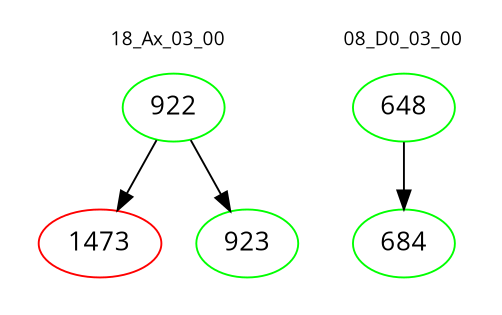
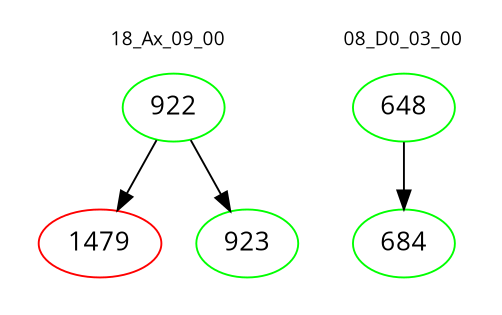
cluster "18_Ax_03_00": label "18_Ax_03_00" -> "18_Ax_09_00"
node "1473": label "1473" -> "1479"
